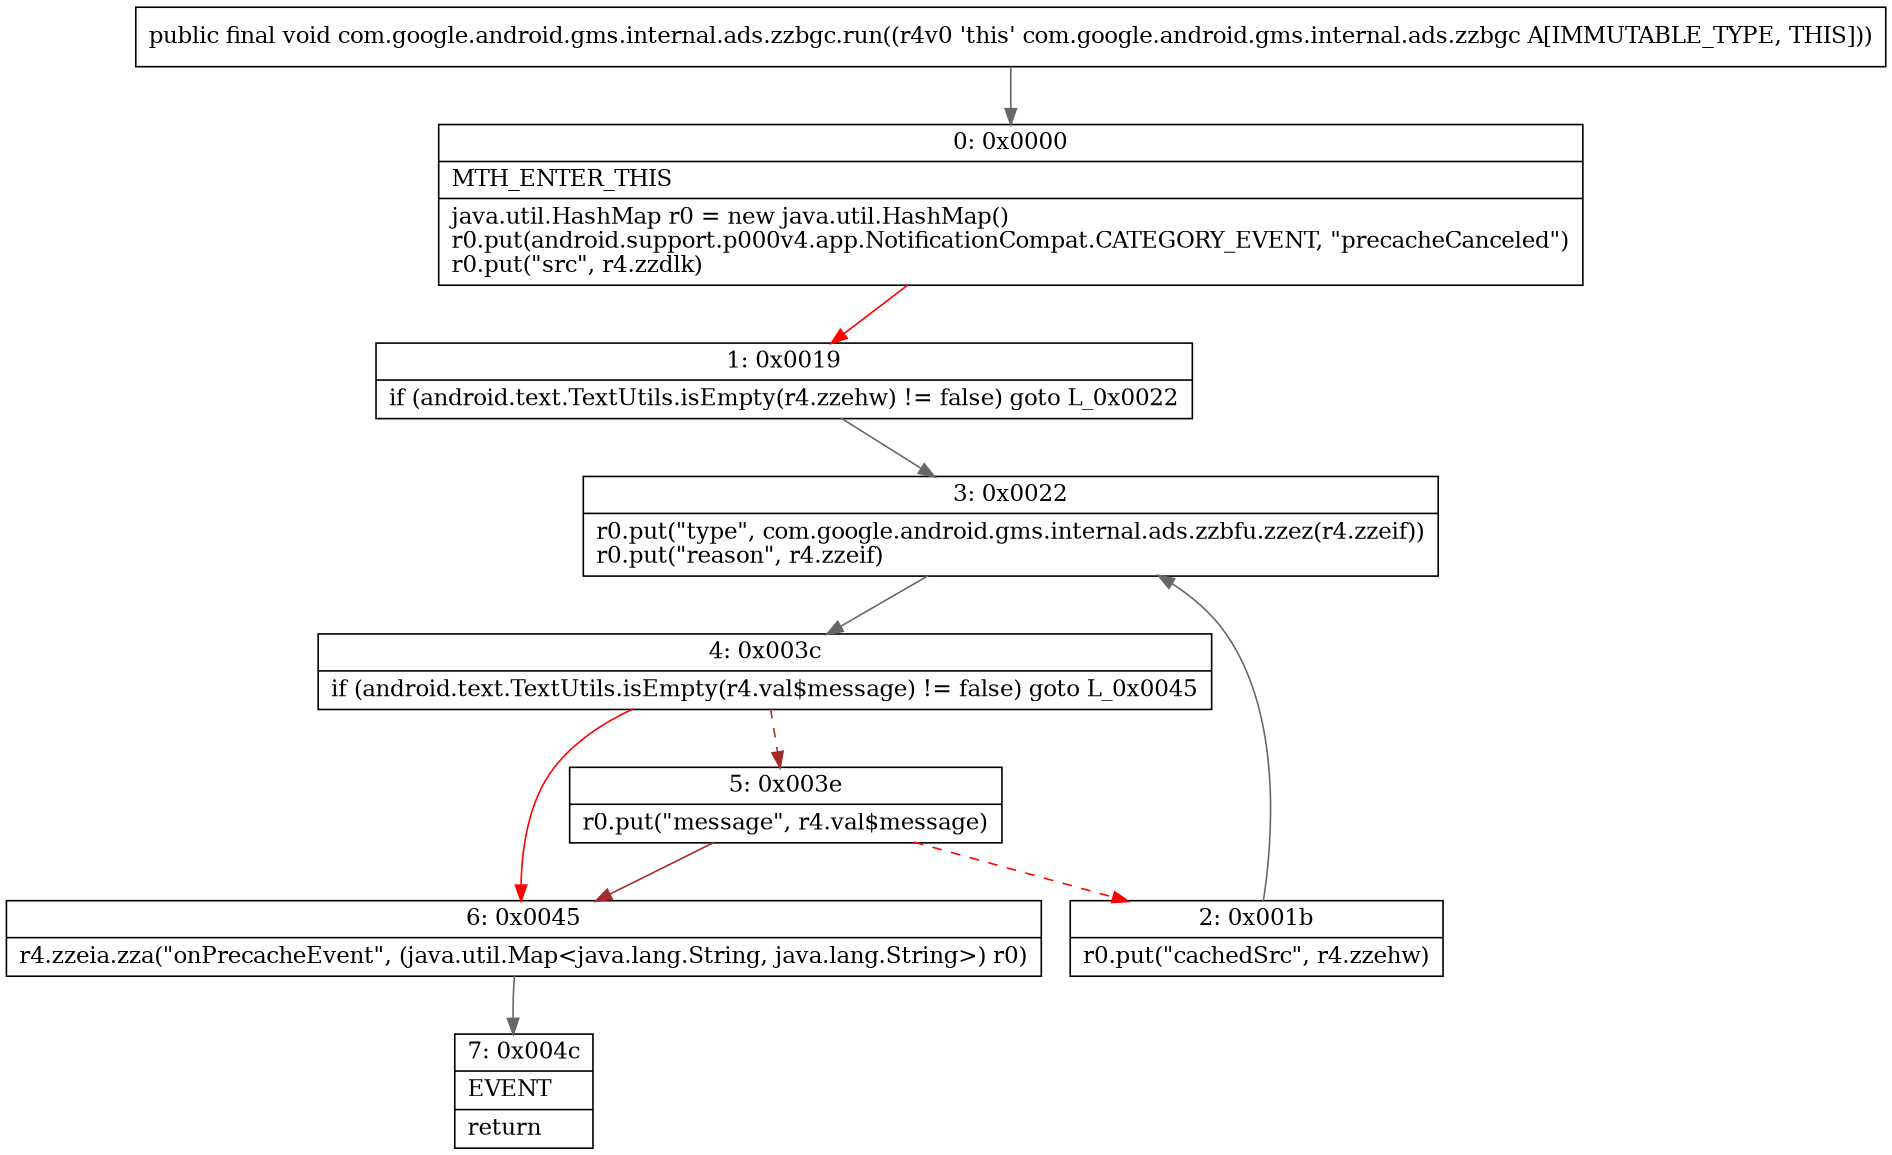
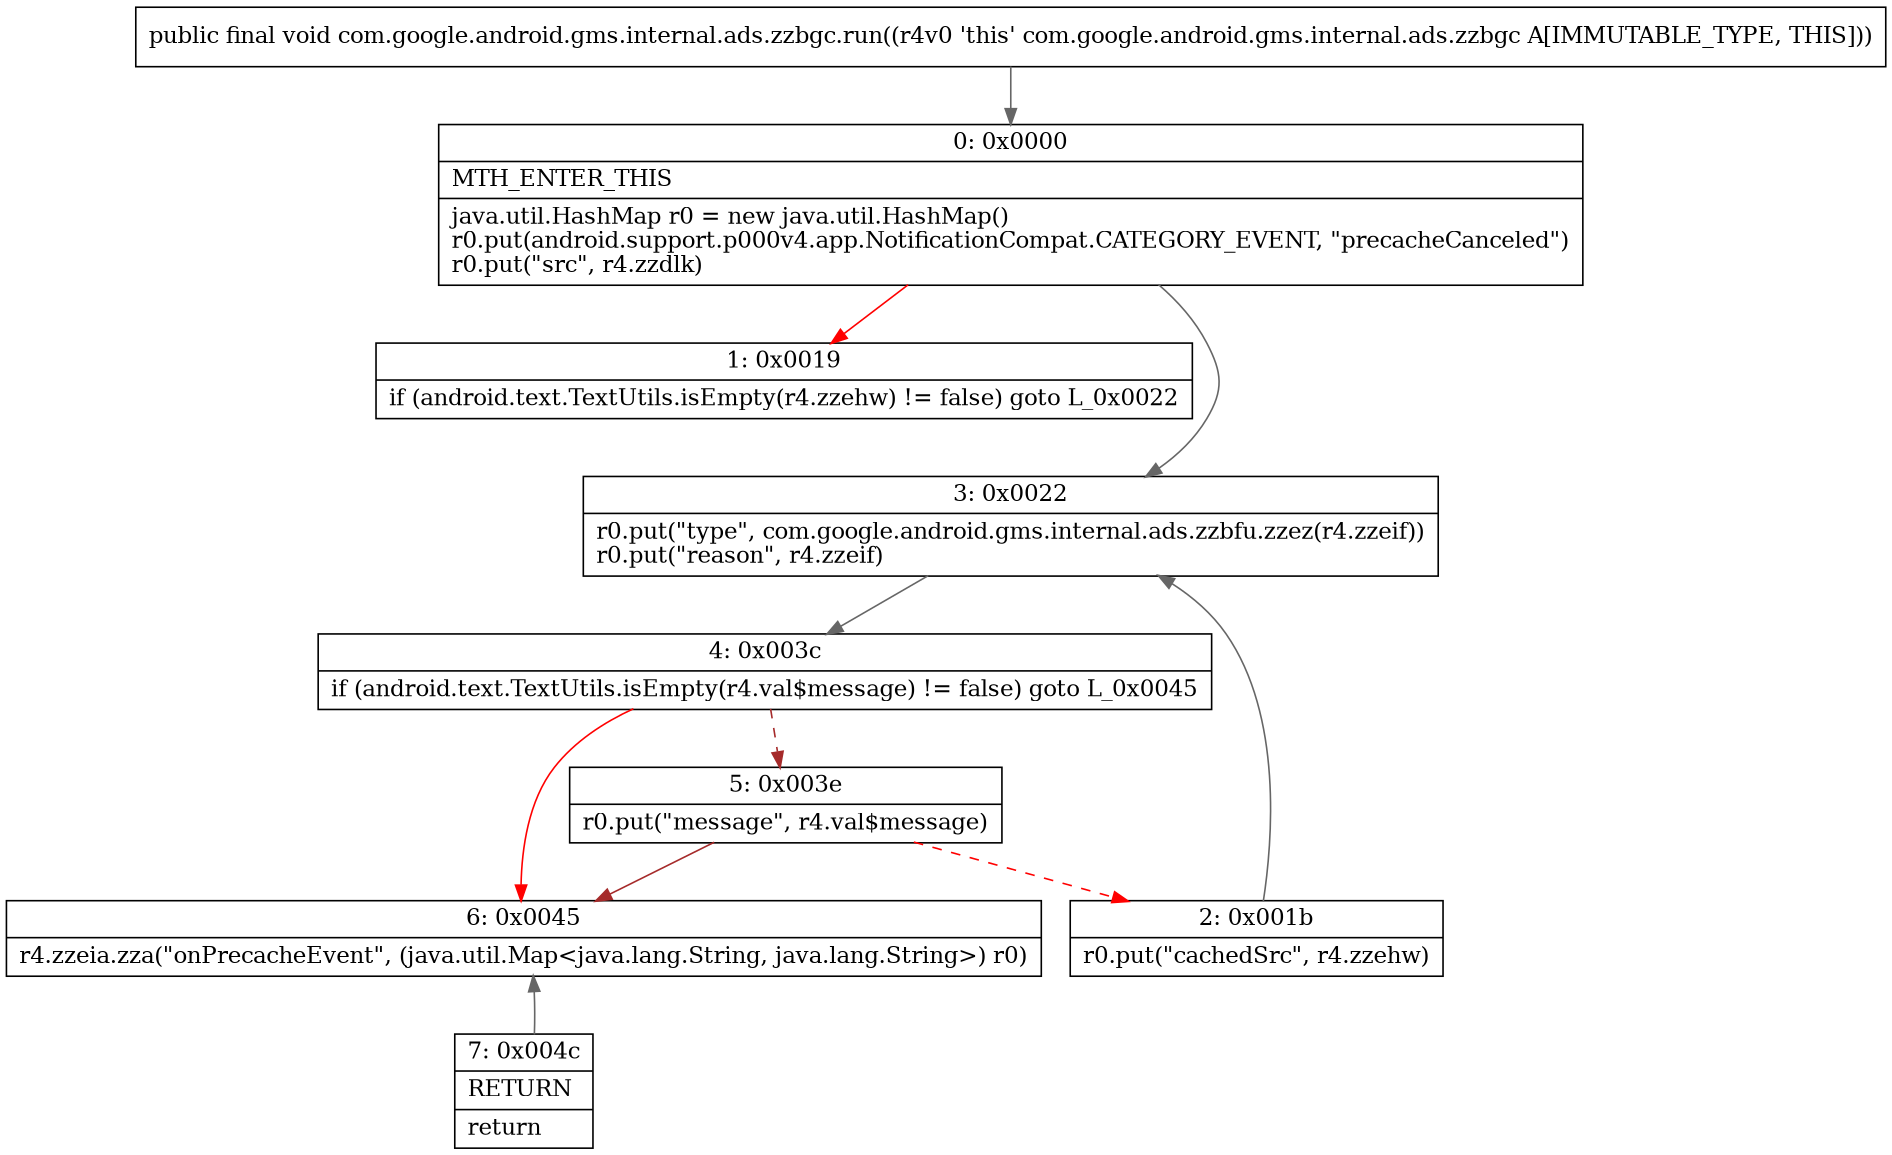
edge "1: 0x0019" -> "3: 0x0022": now "0: 0x0000" -> "3: 0x0022"
edge "6: 0x0045" -> "7: 0x004c": reversed
node "7: 0x004c": text "EVENT" -> "RETURN"
